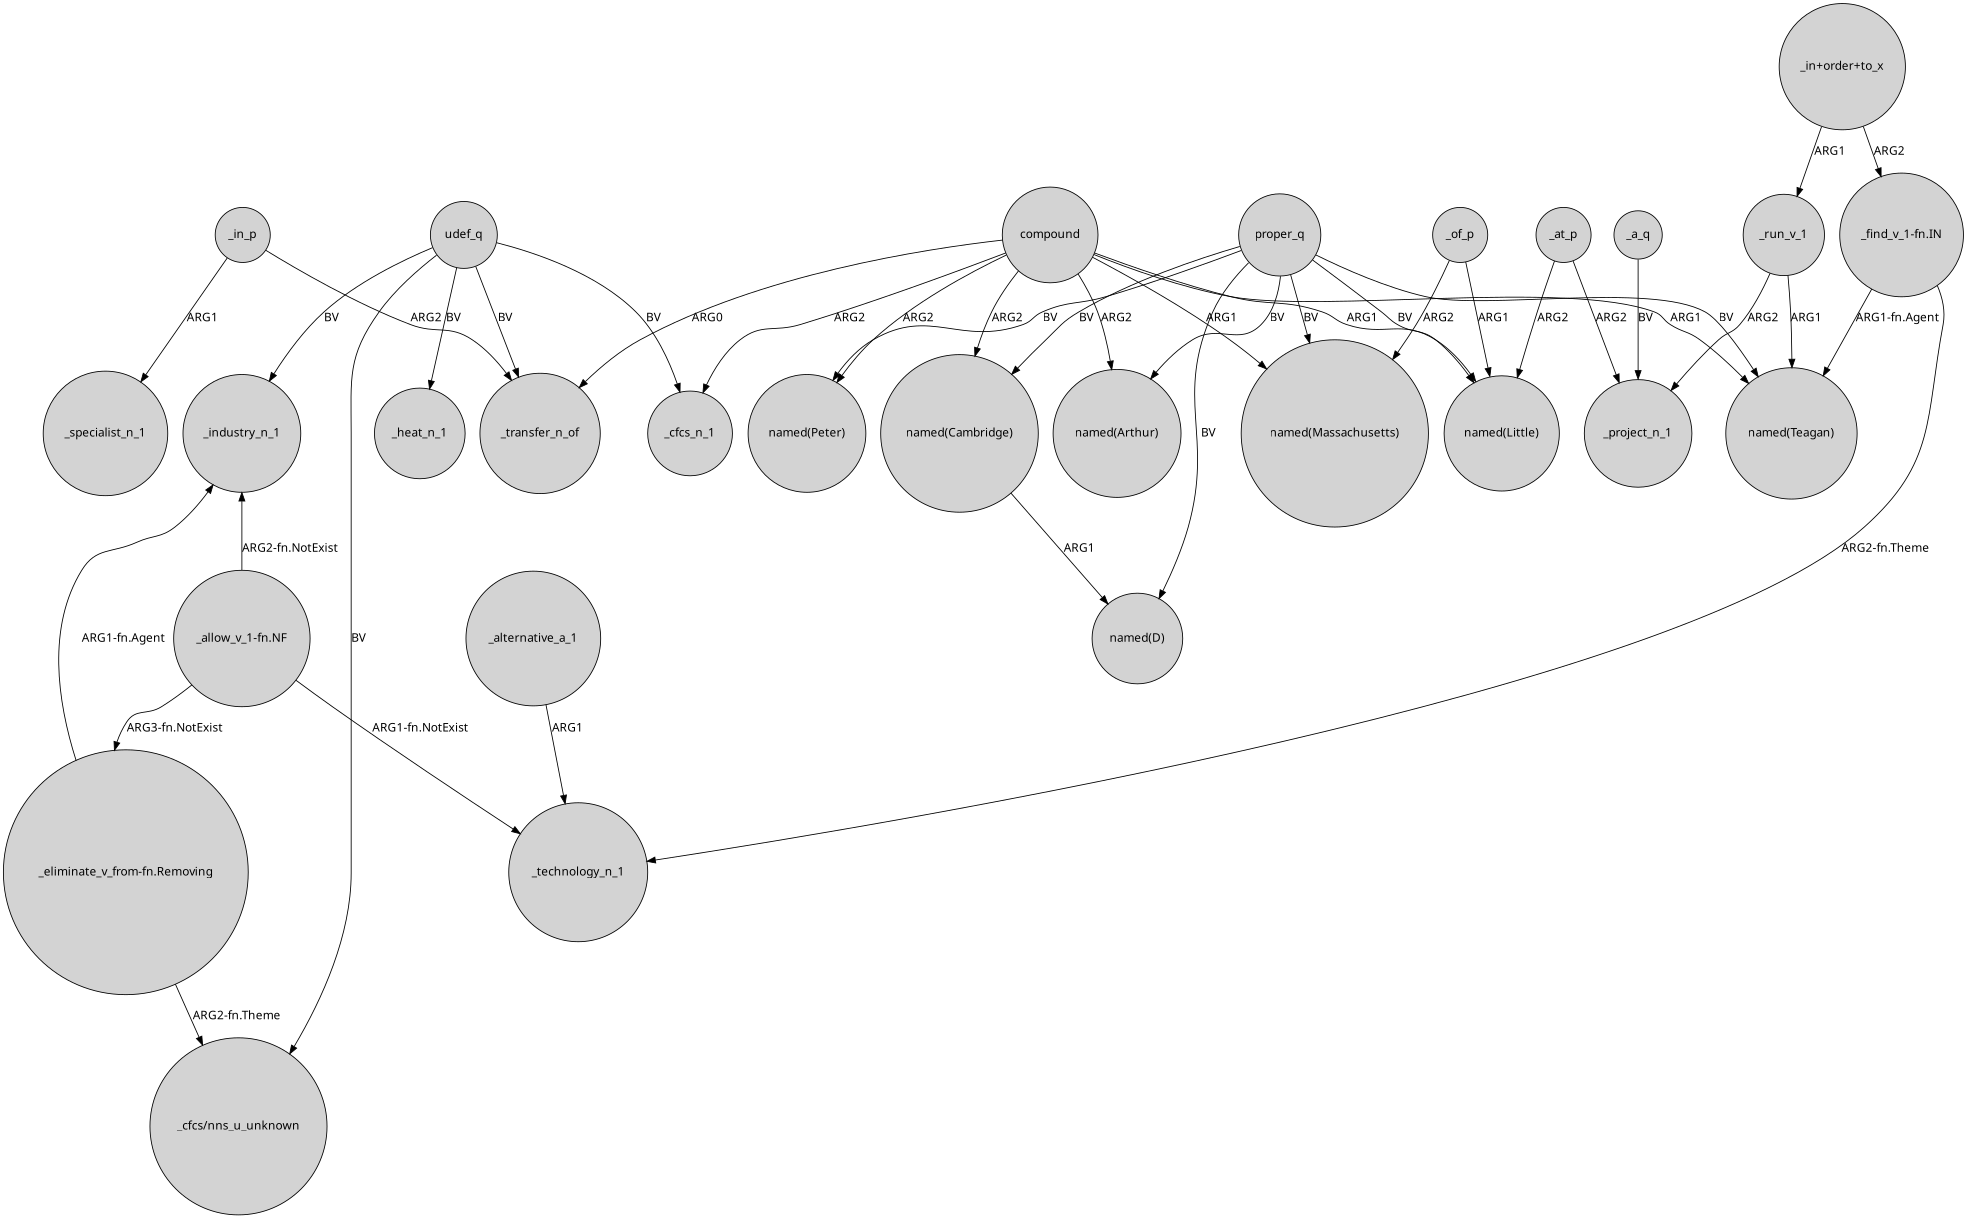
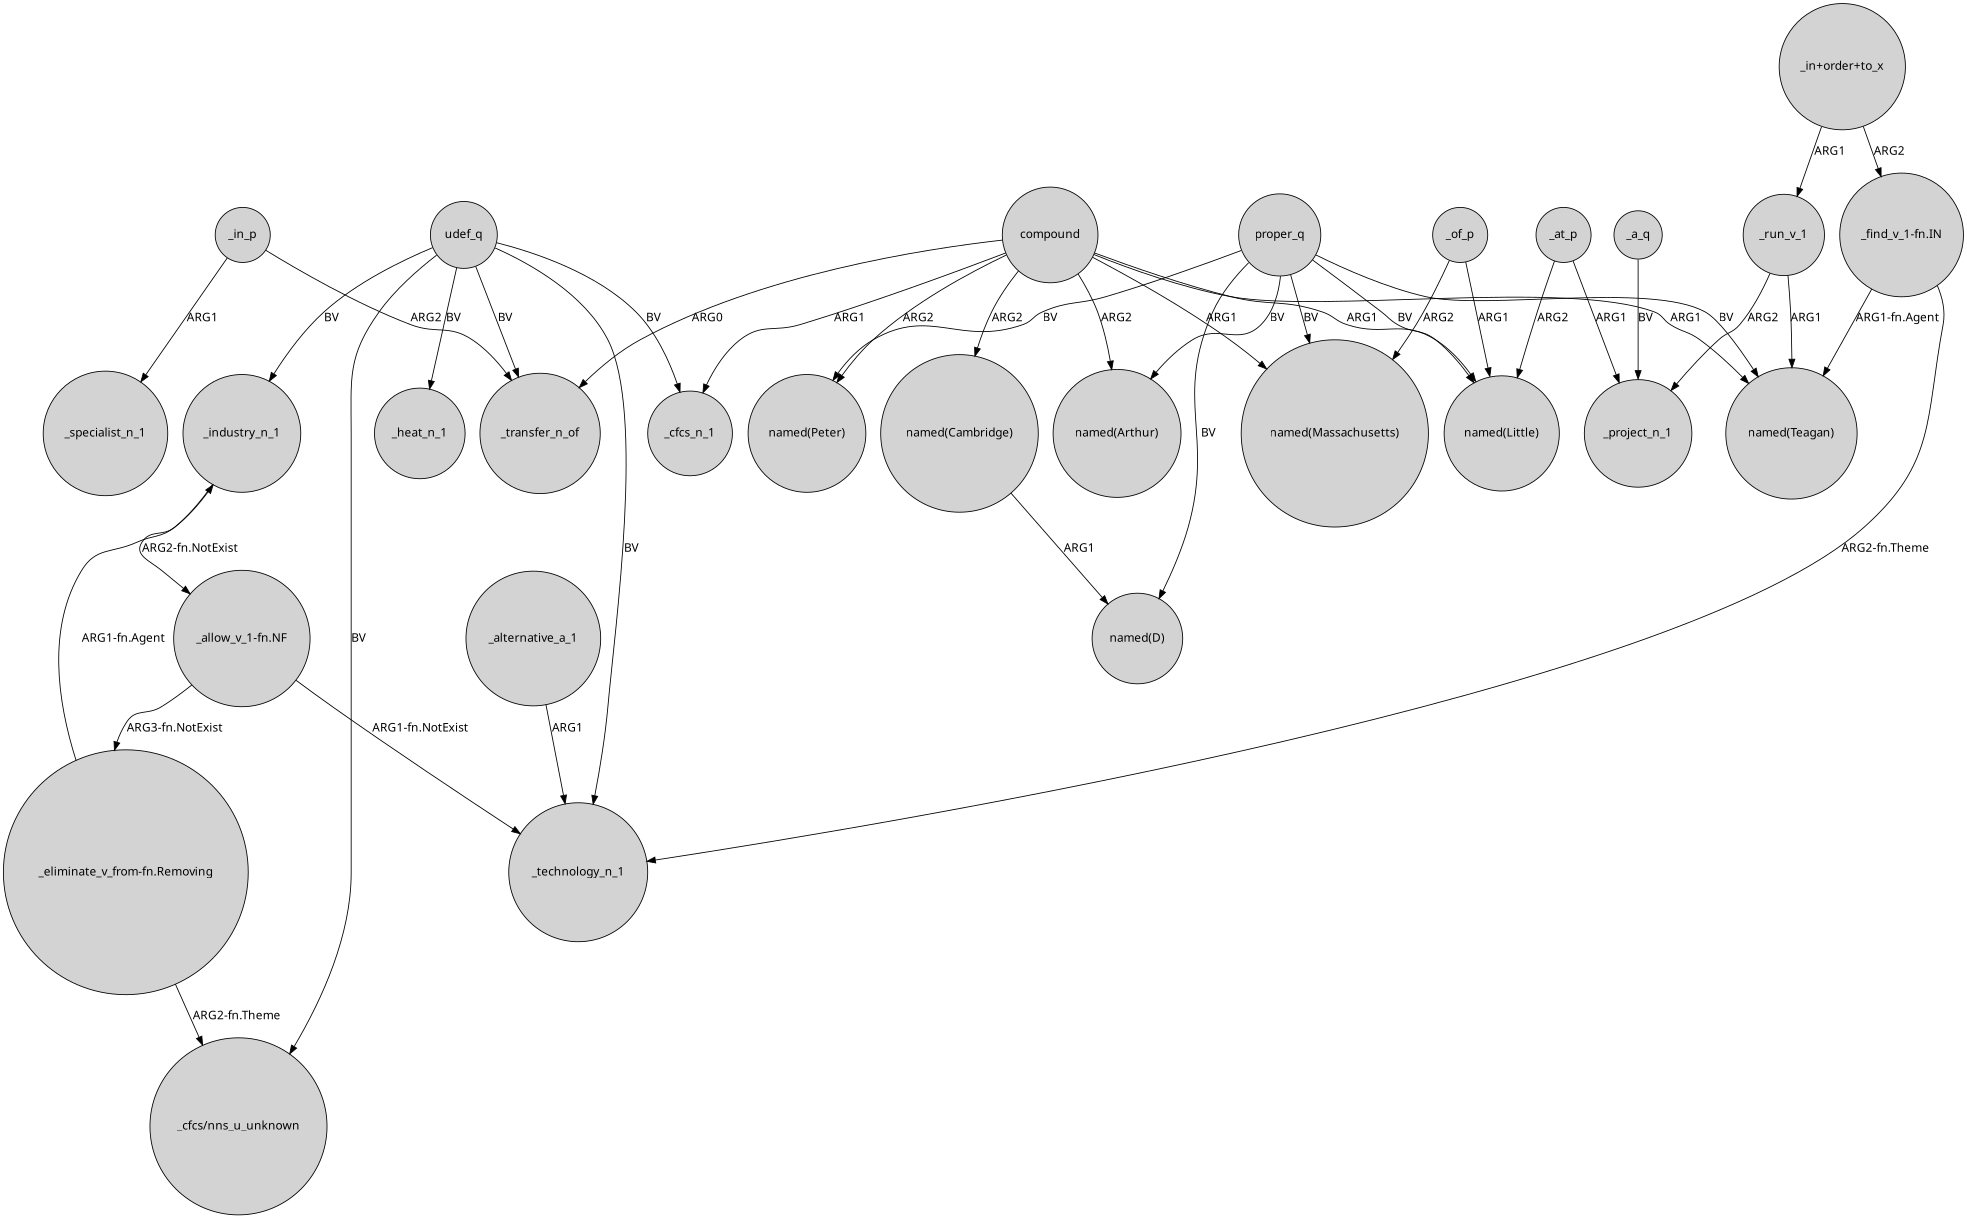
edge "proper_q" -> "named(Cambridge)": removed, label "BV"
edge "compound" -> "_cfcs_n_1": label "ARG2" -> "ARG1"
edge "_at_p" -> "_project_n_1": label "ARG2" -> "ARG1"
edge "udef_q" -> "_technology_n_1": added, label "BV"
edge "_allow_v_1-fn.NF" -> "_industry_n_1": reversed
